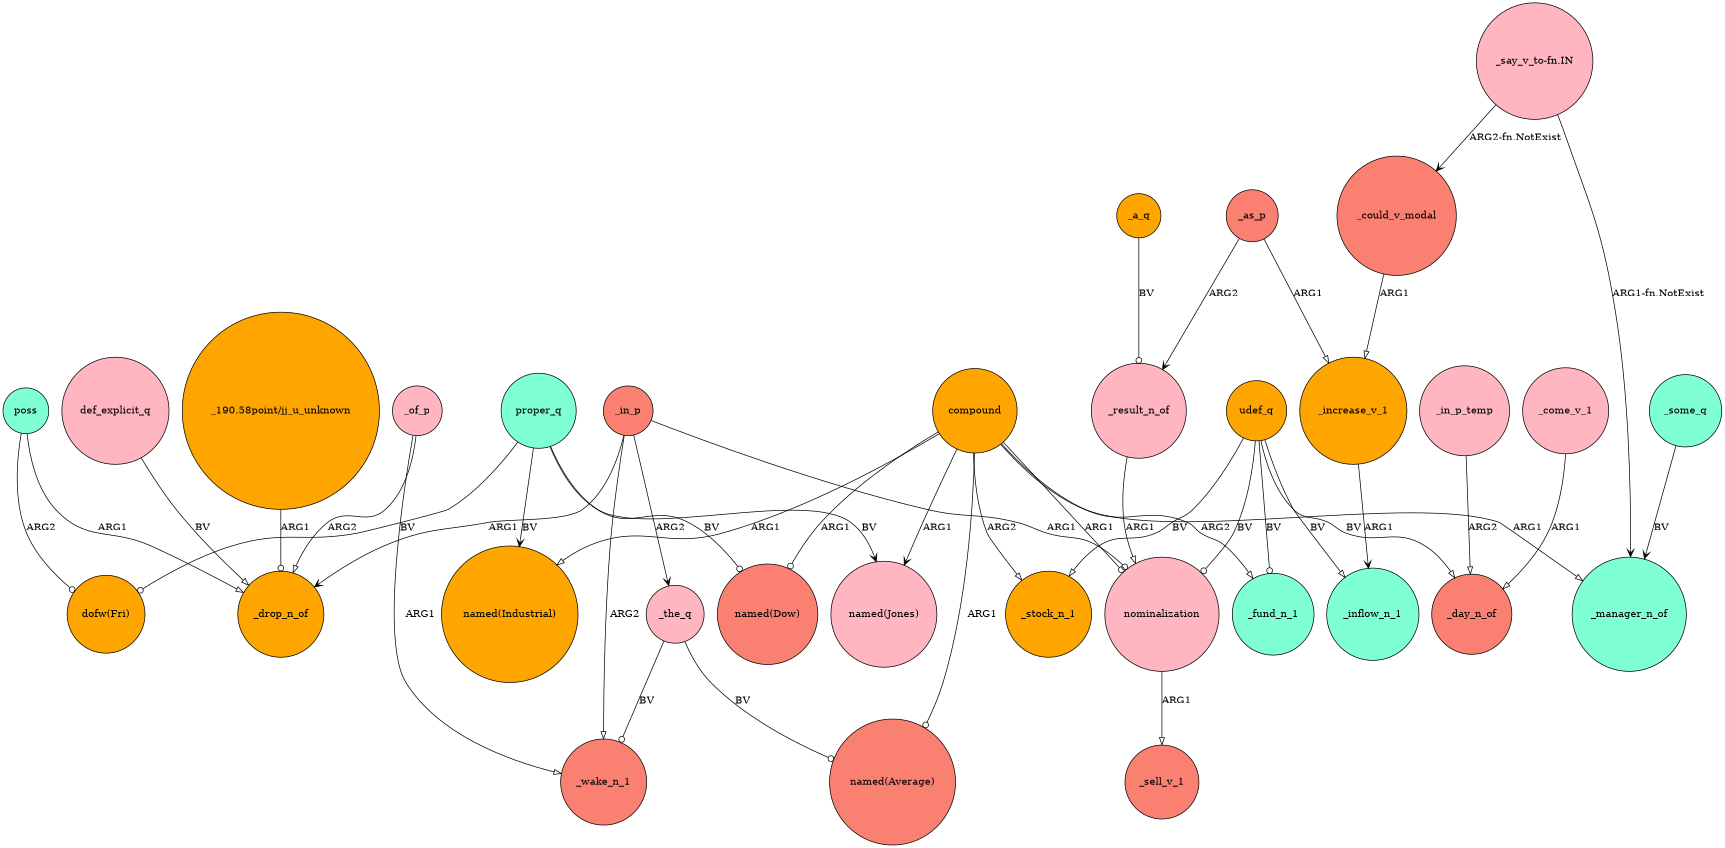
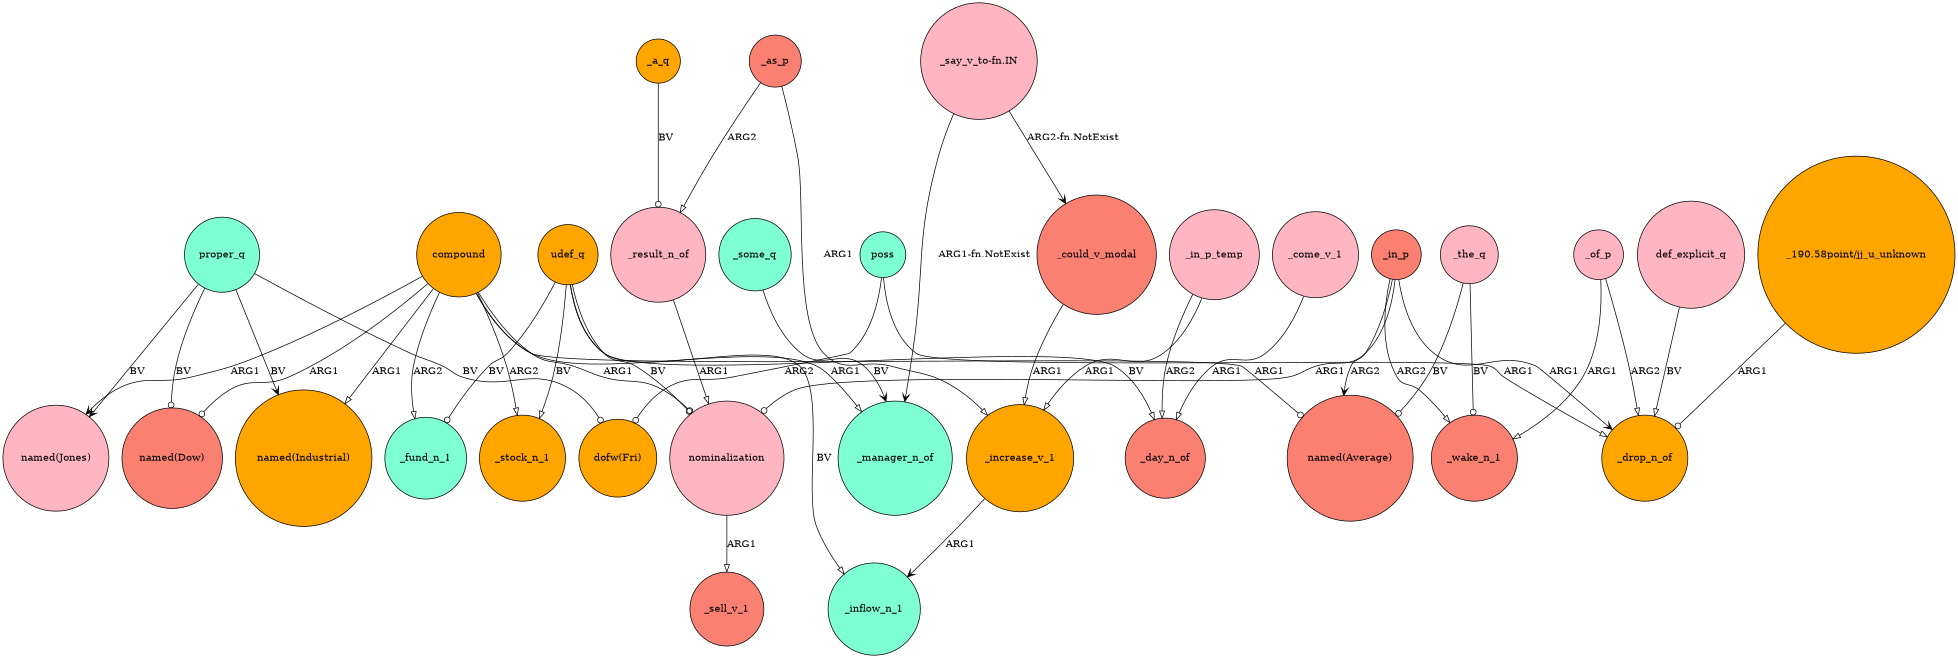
edge "_as_p" -> "_result_n_of": arrowhead vee -> onormal
edge "_in_p_temp" -> "_increase_v_1": added, label "ARG1"
edge "_in_p" -> "_the_q": now "_in_p" -> "named(Average)"
